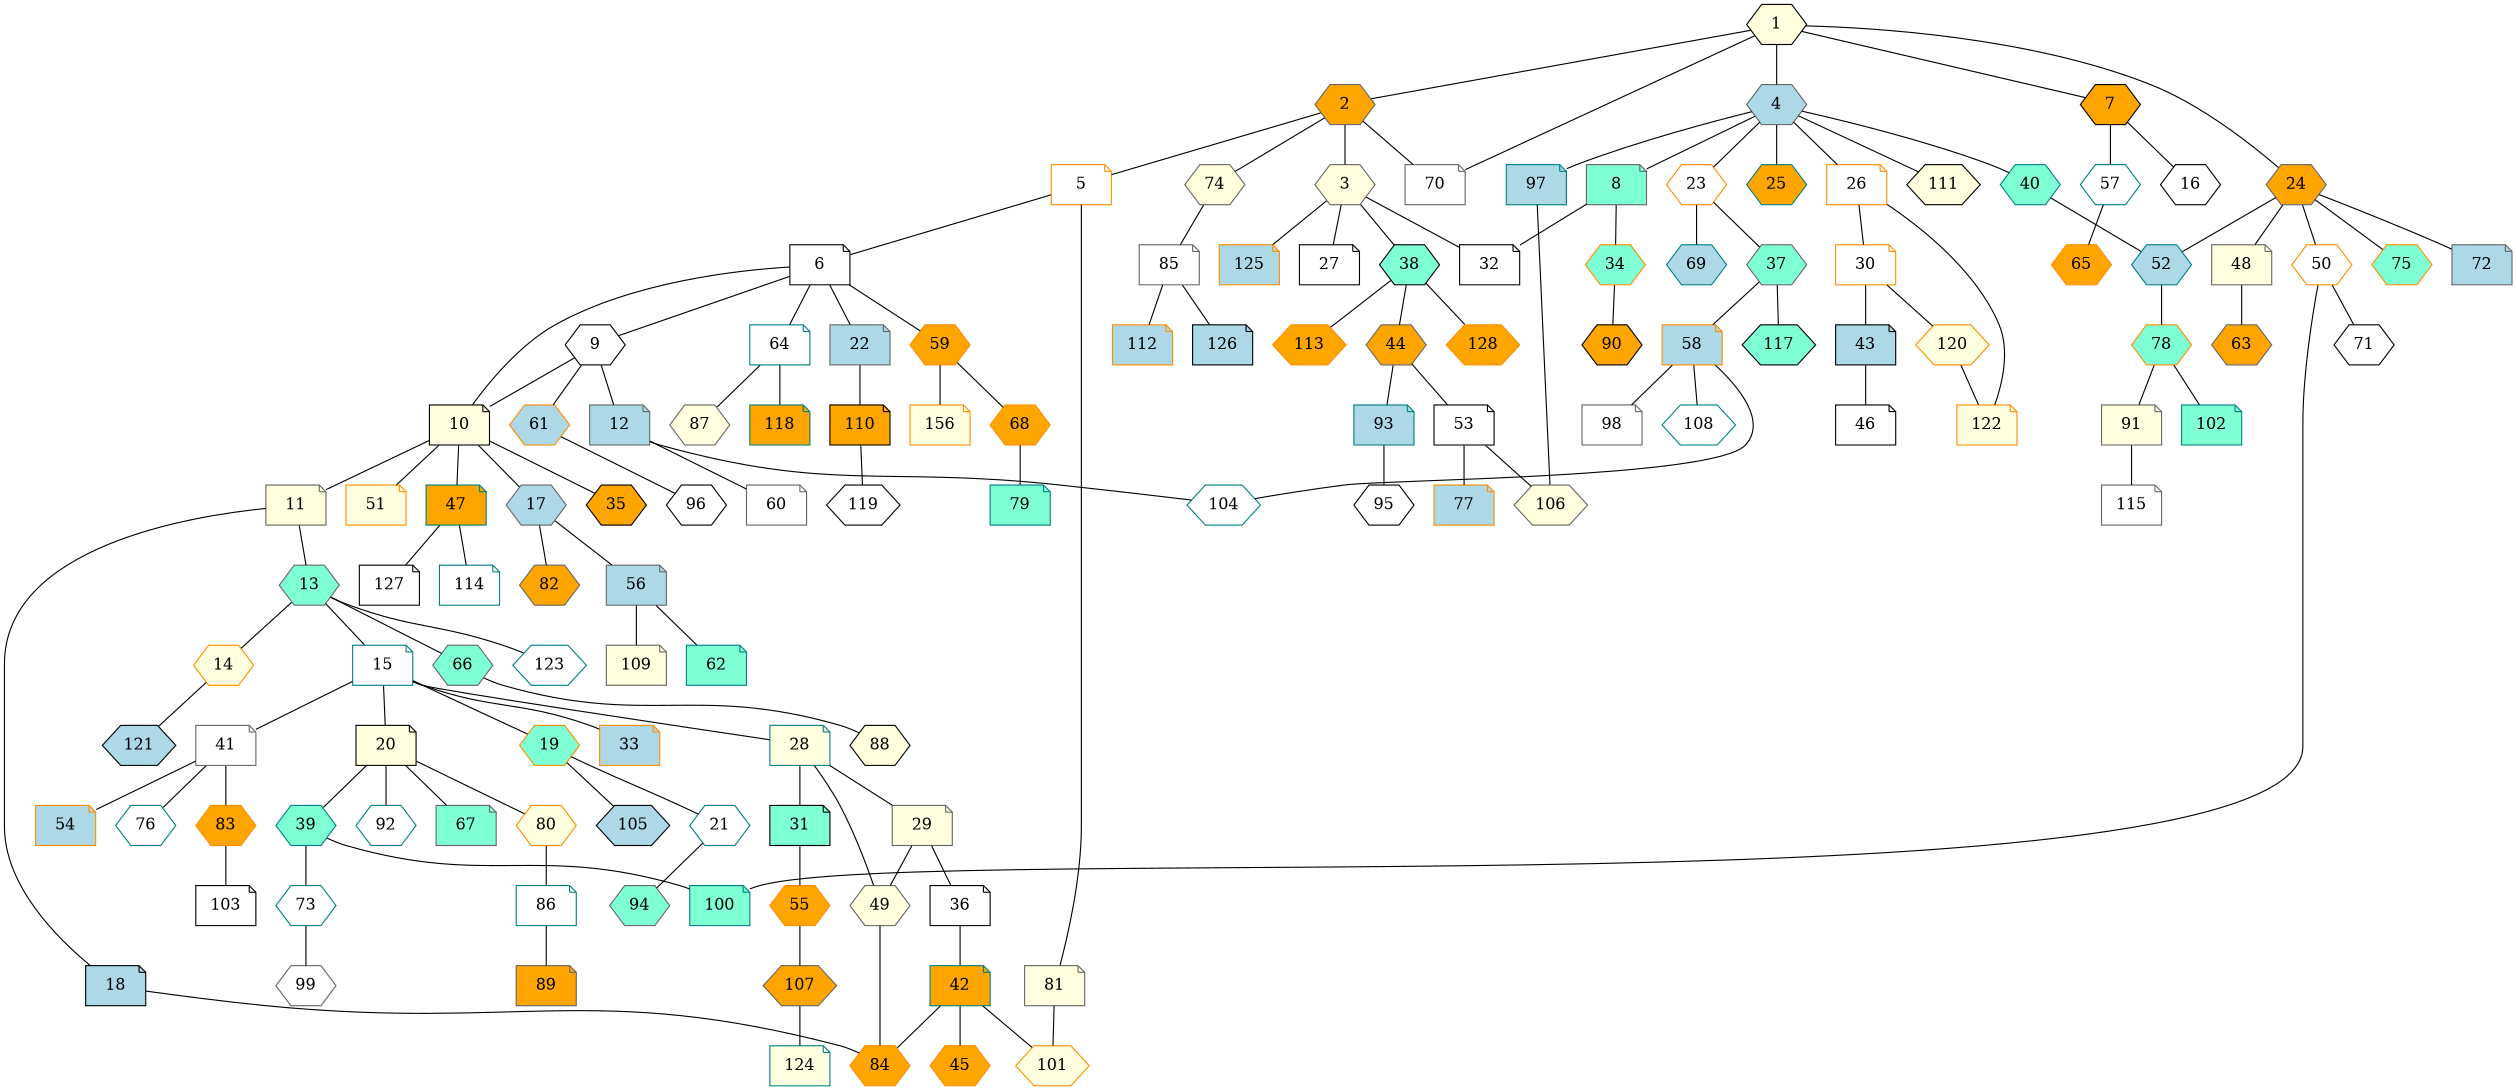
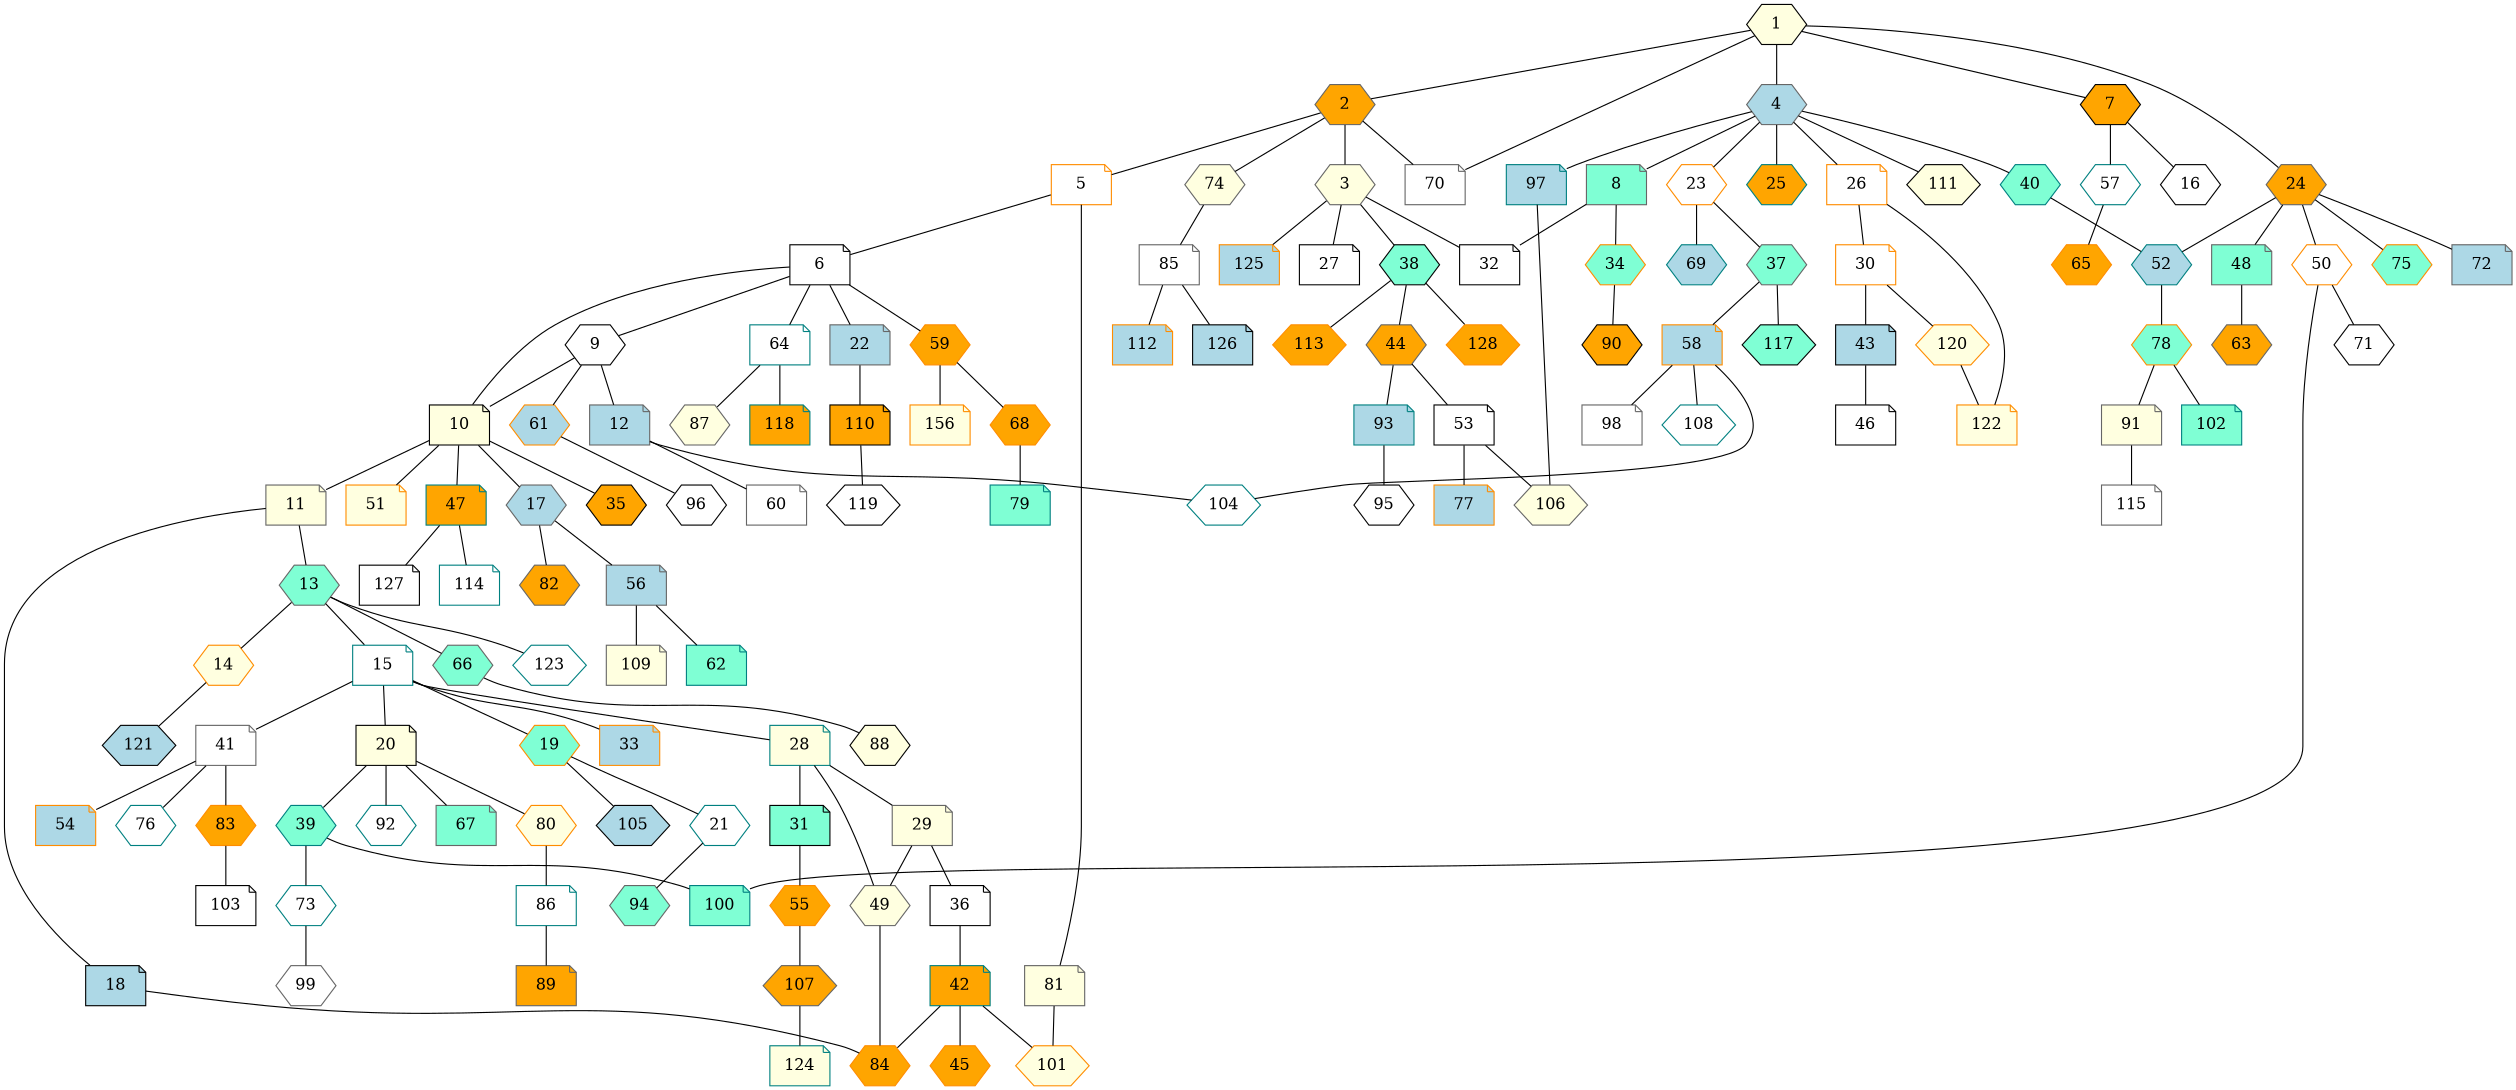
node "48": fillcolor lightyellow -> aquamarine
